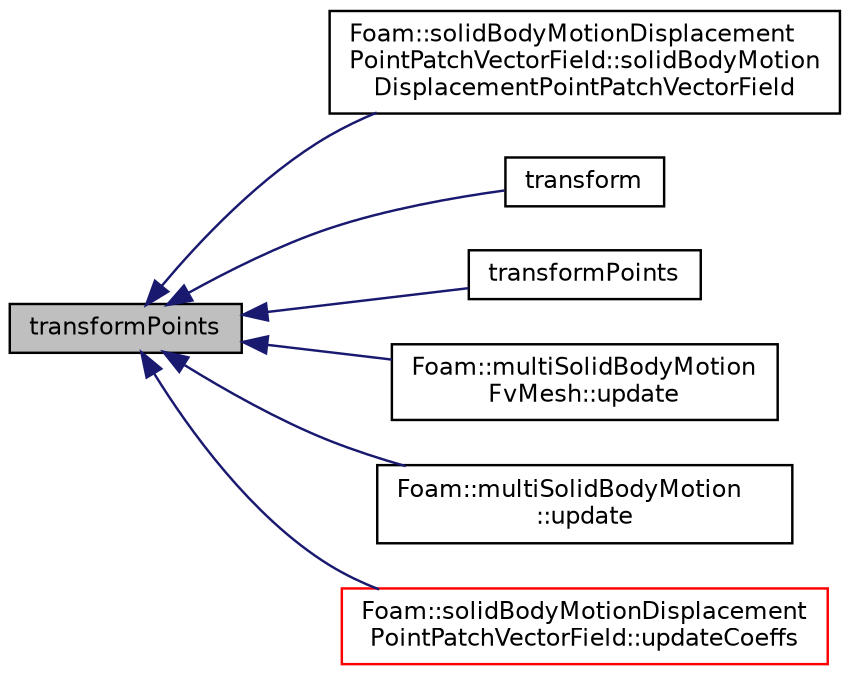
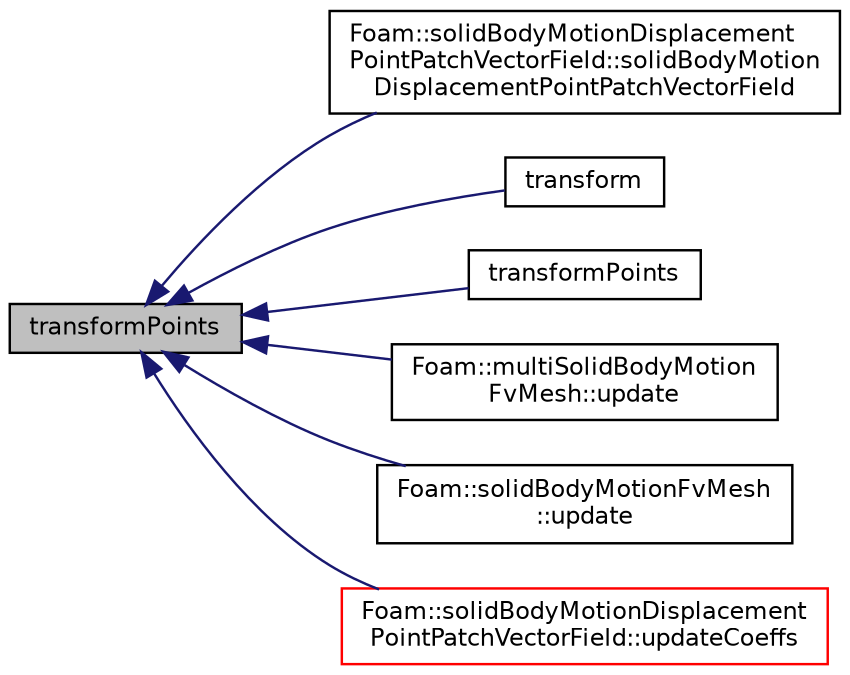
node "Foam::multiSolidBodyMotion ::update": label "Foam::multiSolidBodyMotion ::update" -> "Foam::solidBodyMotionFvMesh ::update"
